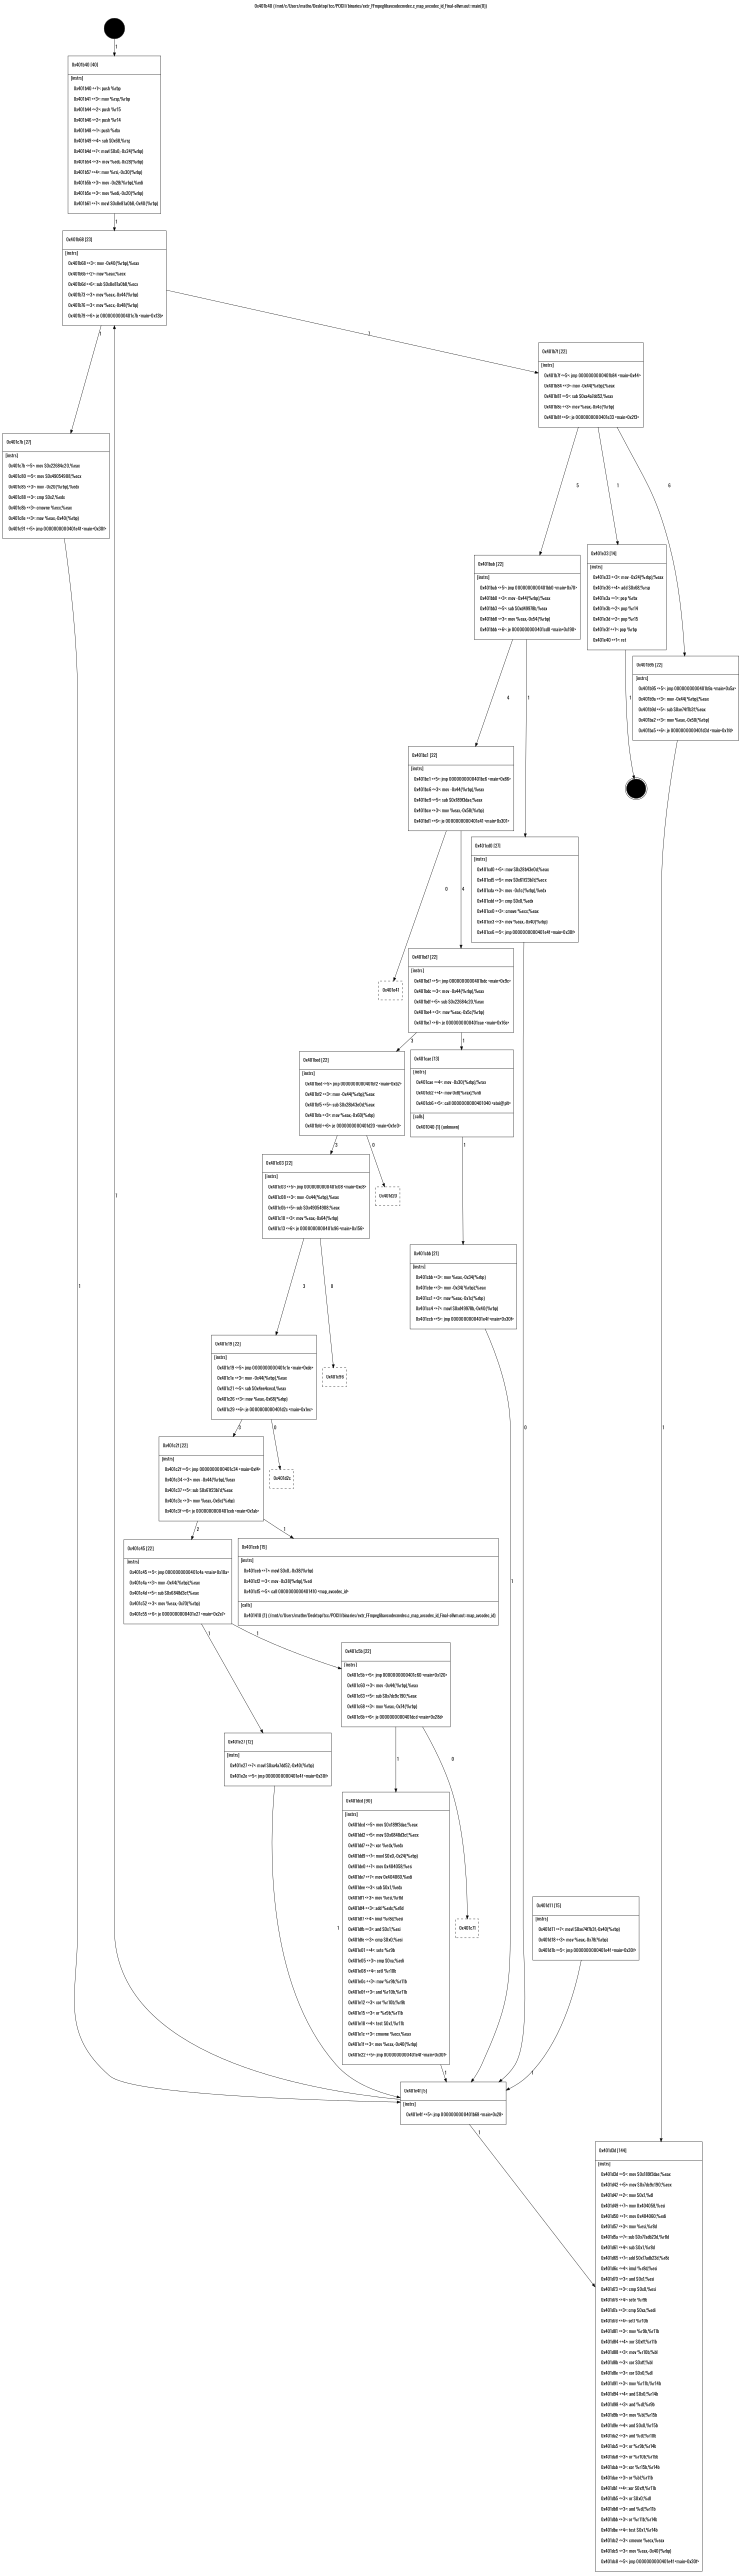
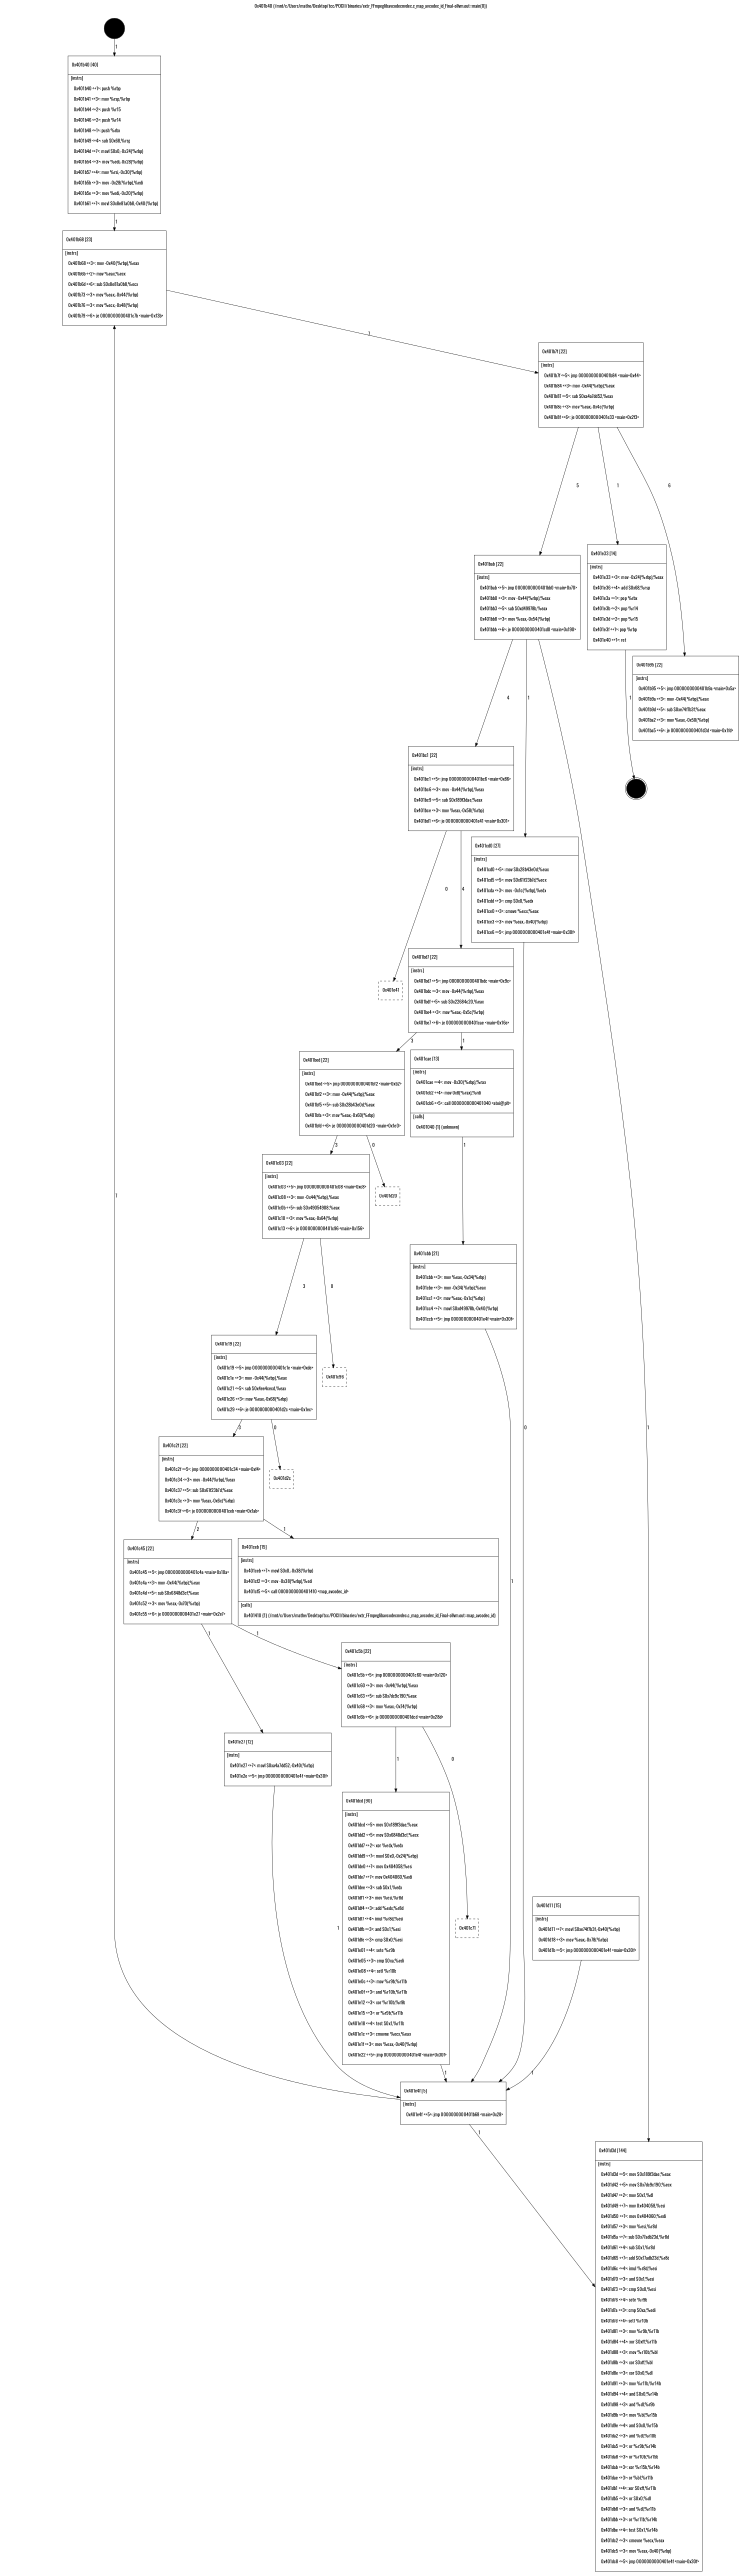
node "0x401c7b [27]": removed
edge "0x401b95 [22]" -> "0x401d3d [144]": now "0x401bab [22]" -> "0x401d3d [144]"
